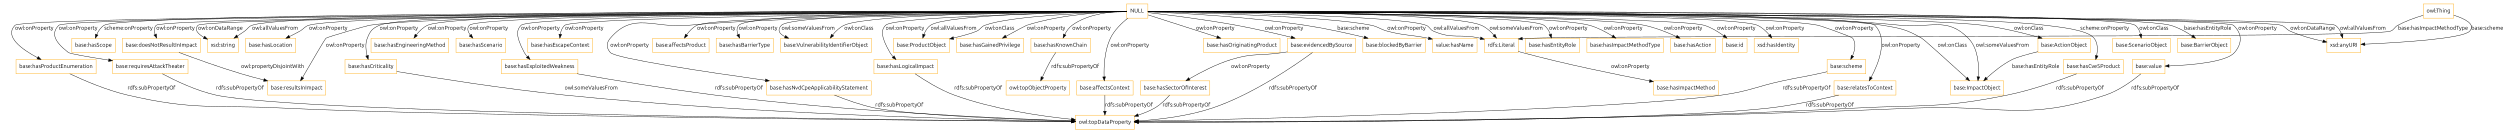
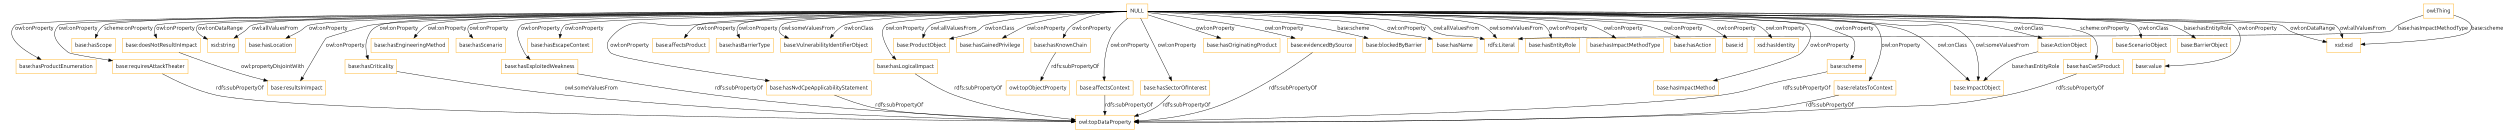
node "value:hasName": label "value:hasName" -> "base:hasName"
node "xsd:anyURI": label "xsd:anyURI" -> "xsd:xsd"
edge "base:evidencedBySource" -> "base:hasSectorOfInterest": now "NULL" -> "base:hasSectorOfInterest"
edge "rdfs:Literal" -> "base:hasImpactMethod": now "NULL" -> "base:hasImpactMethod"
edge "base:hasProductEnumeration" -> "owl:topDataProperty": removed, label "rdfs:subPropertyOf"
edge "base:value" -> "owl:topDataProperty": removed, label "rdfs:subPropertyOf"
